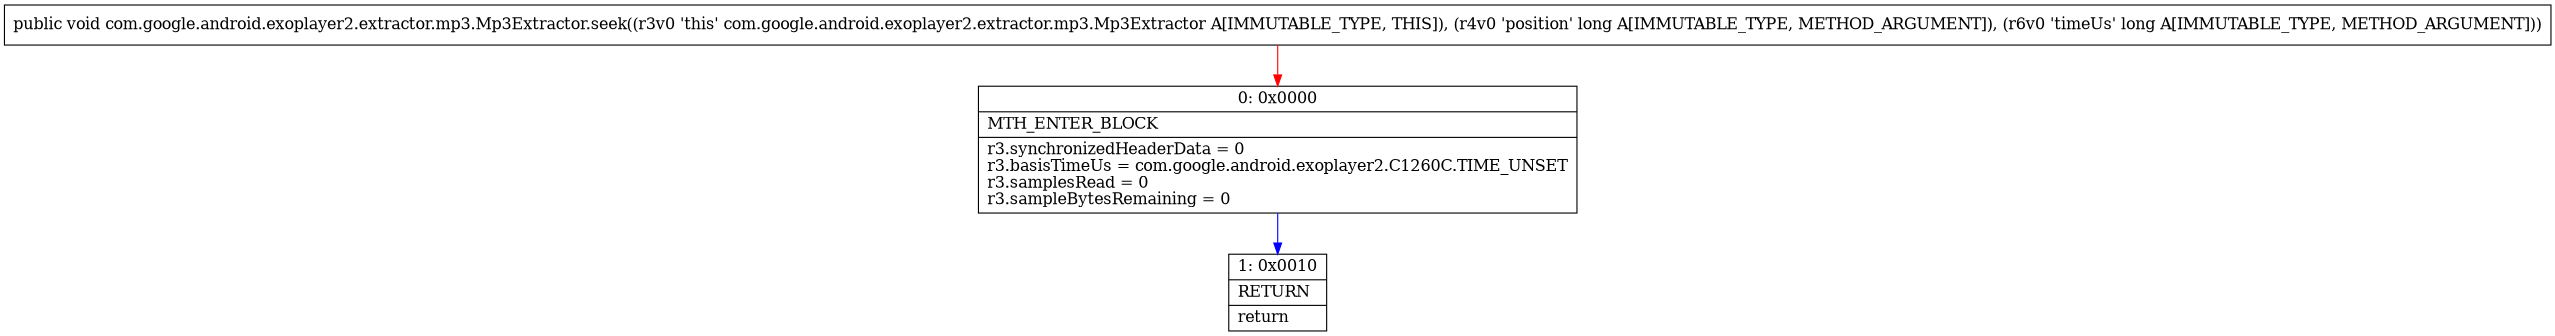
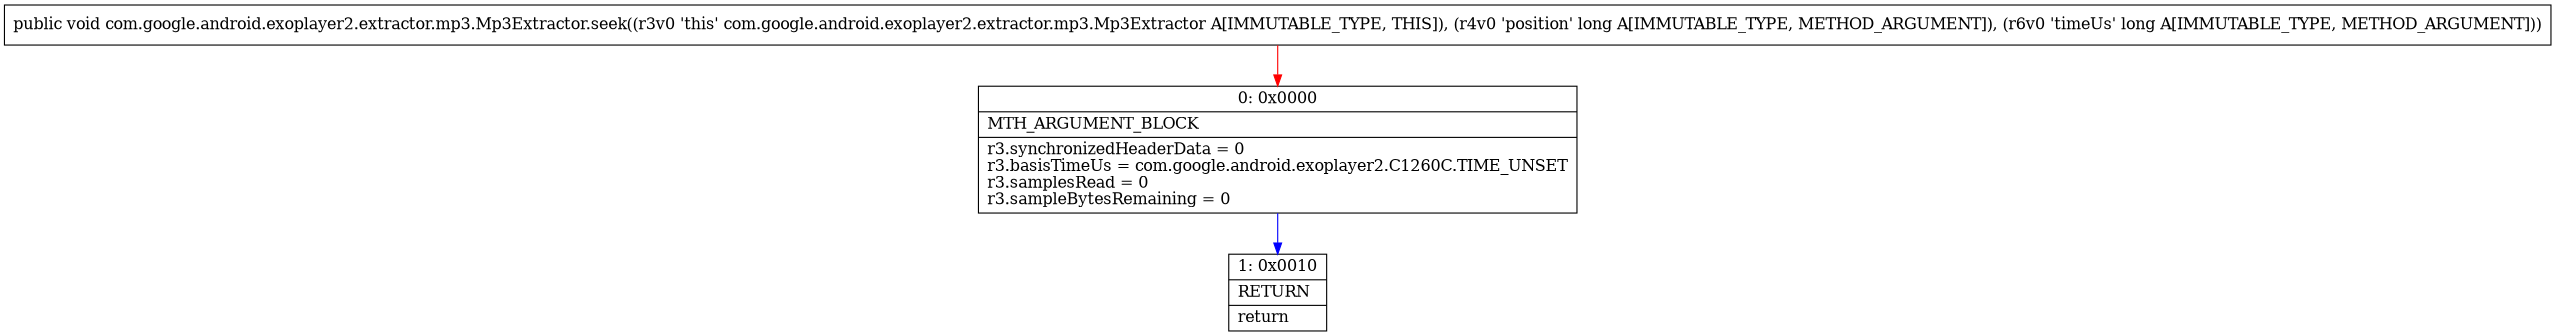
node "0: 0x0000": text "MTH_ENTER_BLOCK" -> "MTH_ARGUMENT_BLOCK"
